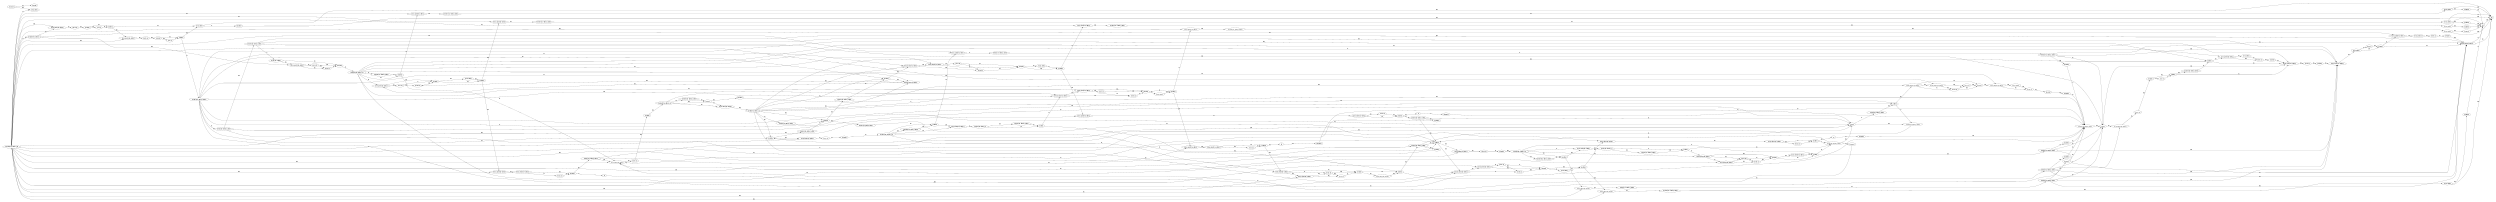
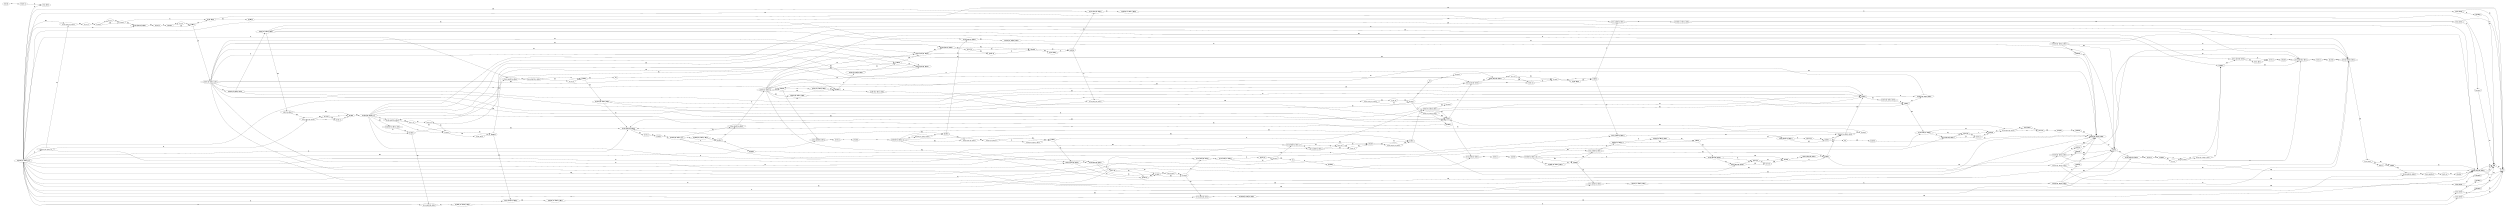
edge "mov push , rsp" -> "movzx rbp": reversed
